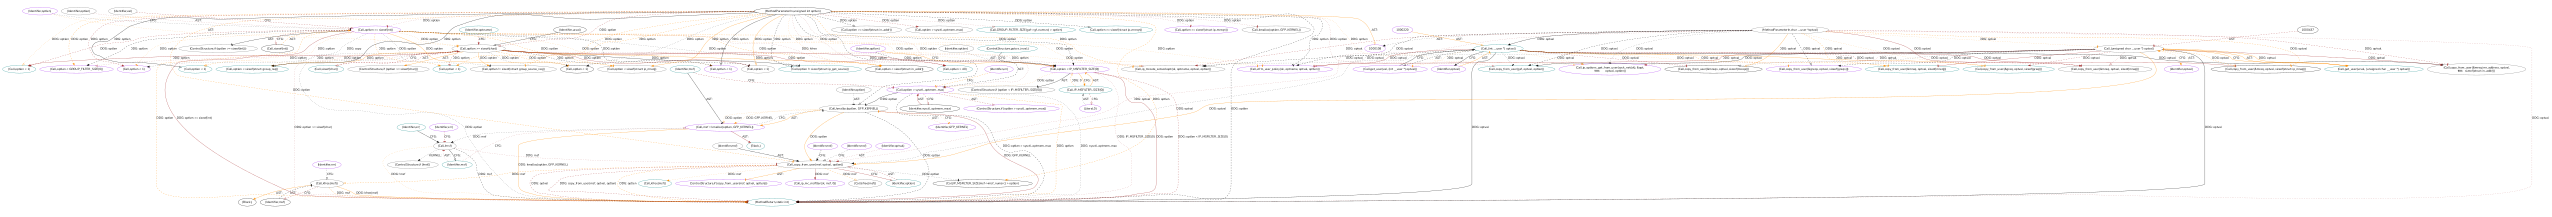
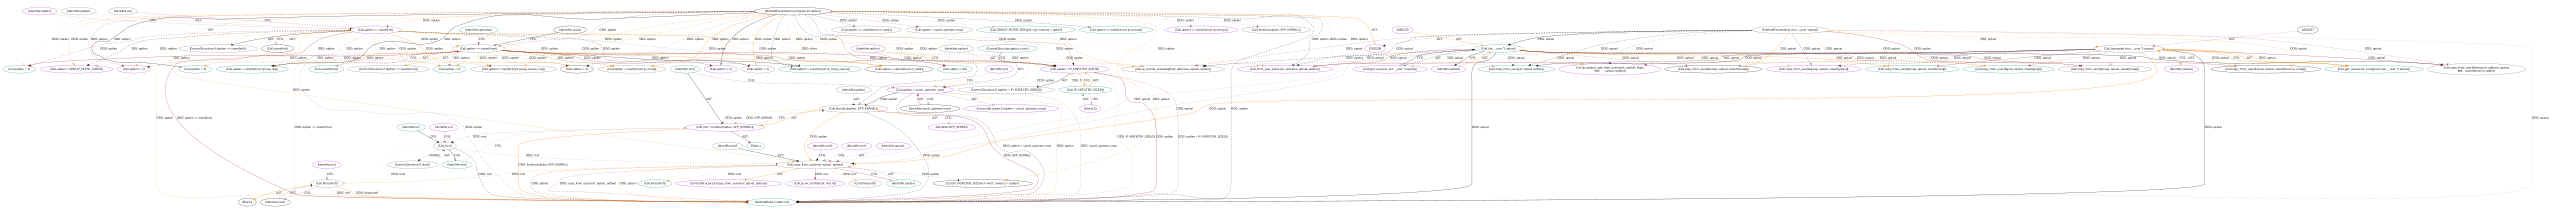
edge "(MethodParameterIn,char __user *optval)" -> "(Call,(unsigned char __user *) optval)": arrowhead tee -> normal
edge "(Call,optlen >= sizeof(int))" -> "(Call,optlen < sizeof(struct group_req))": label "DDG: copy" -> "DDG: optlen"
node "(Call,optlen != sizeof(struct ip_get_source))": label "(Call,optlen != sizeof(struct ip_get_source))" -> "(Call,optlen != sizeof(struct ip_mreq_source))"
